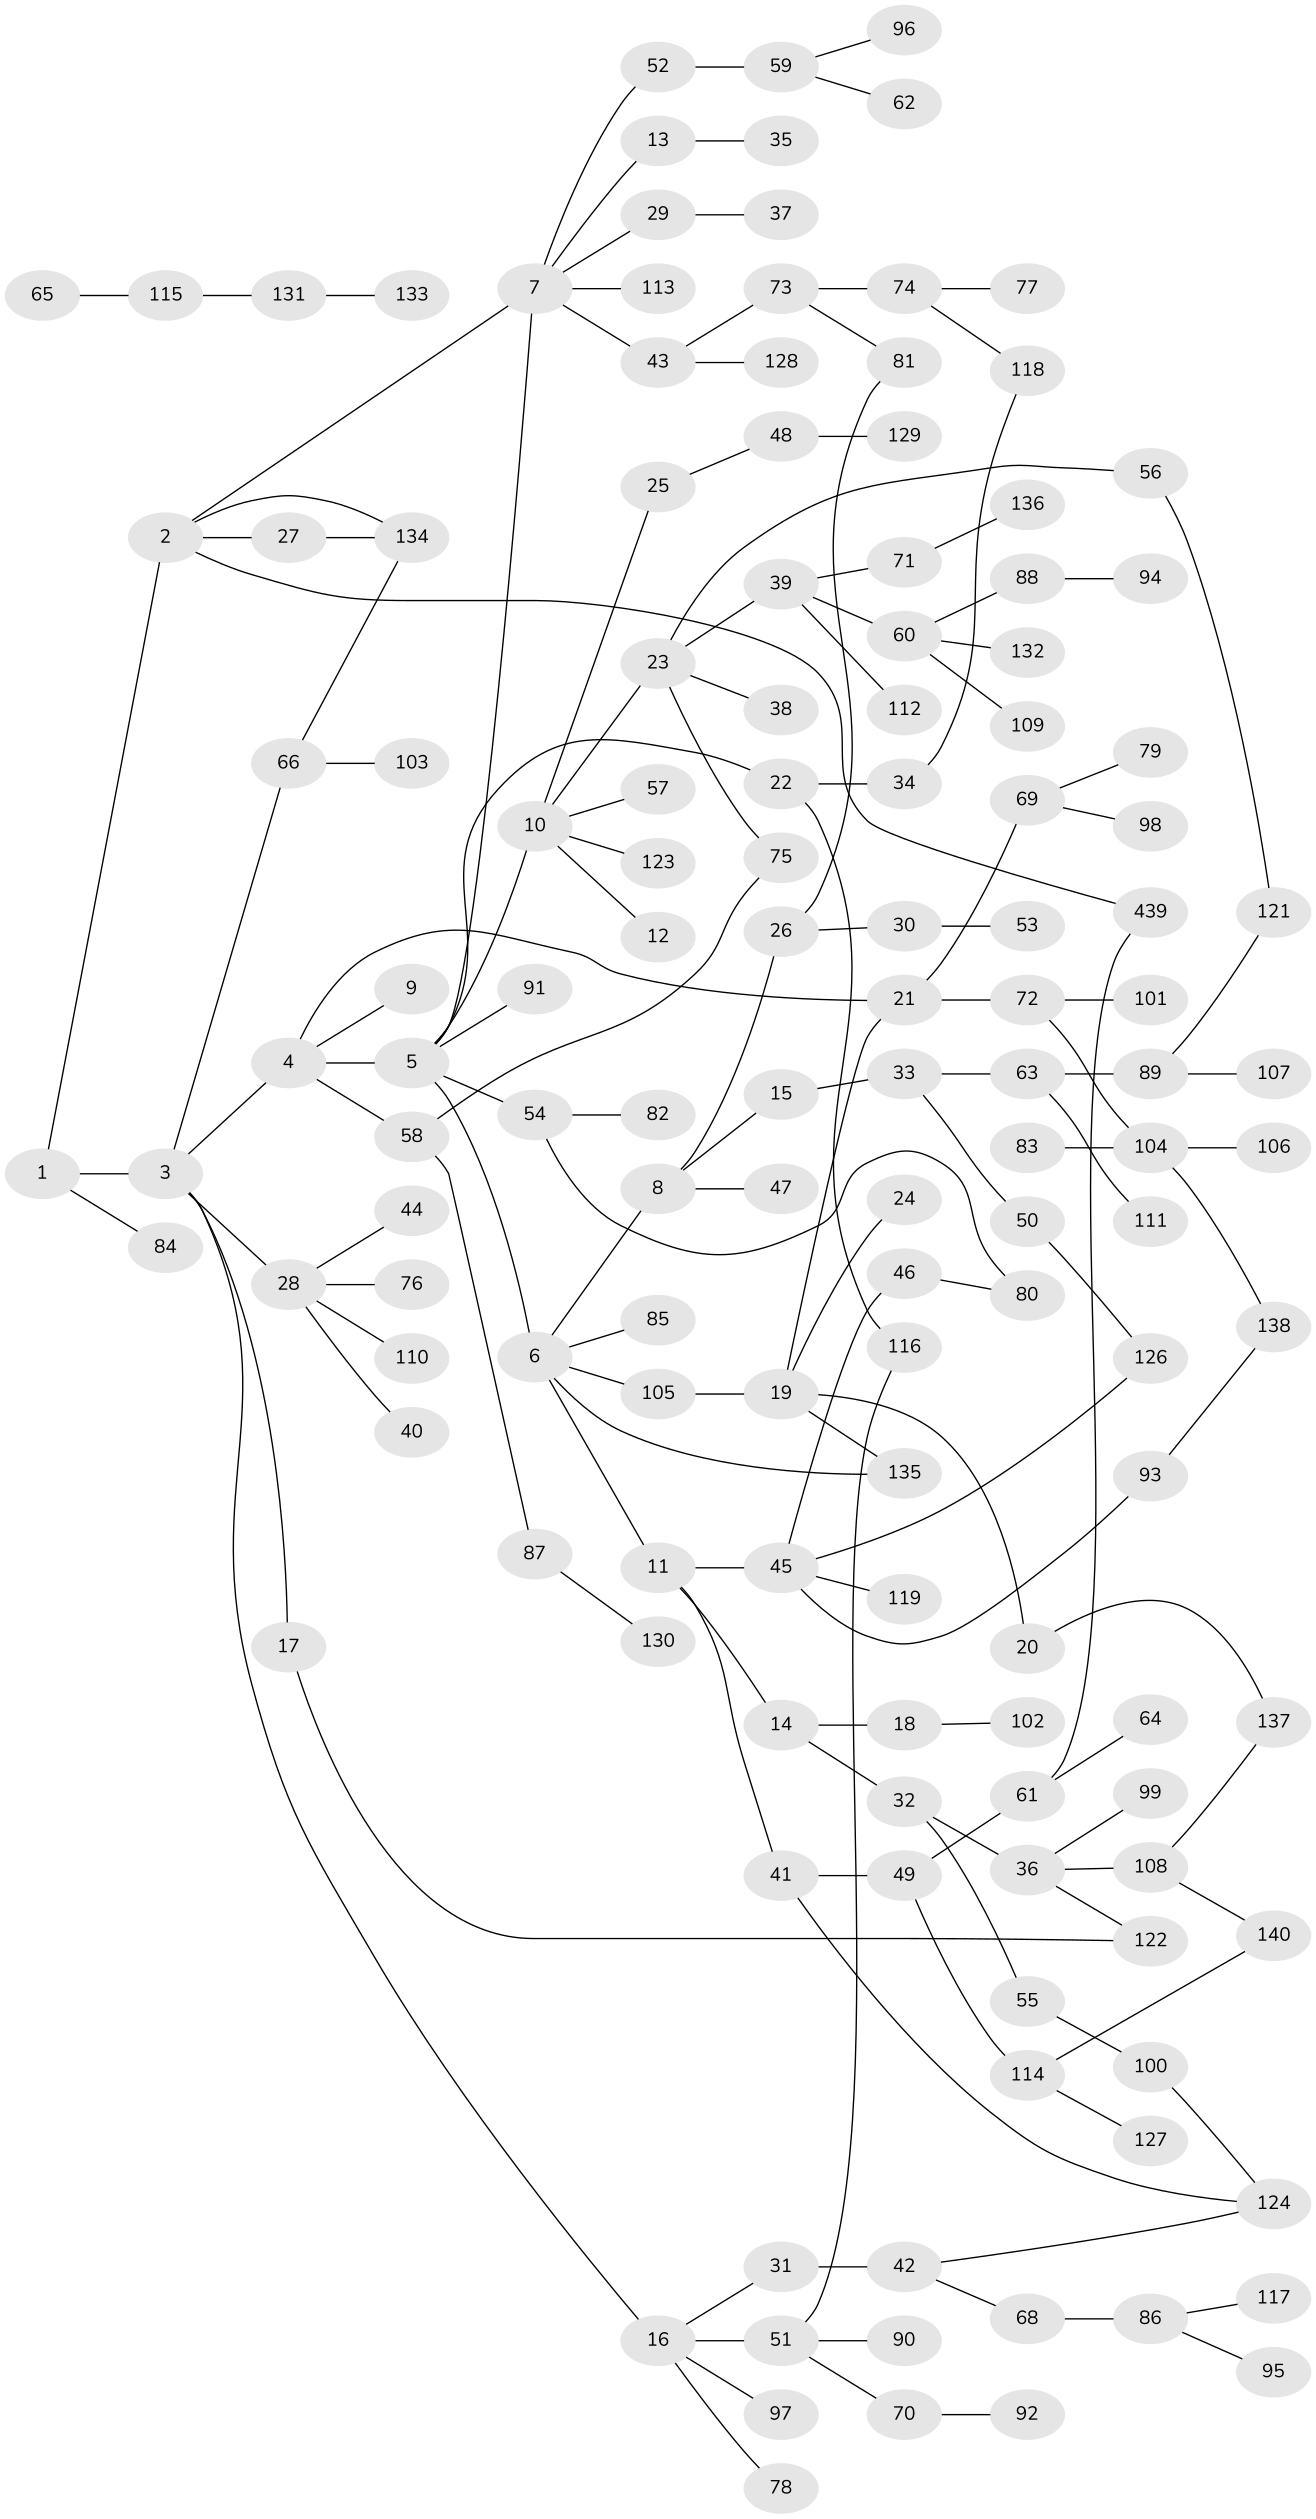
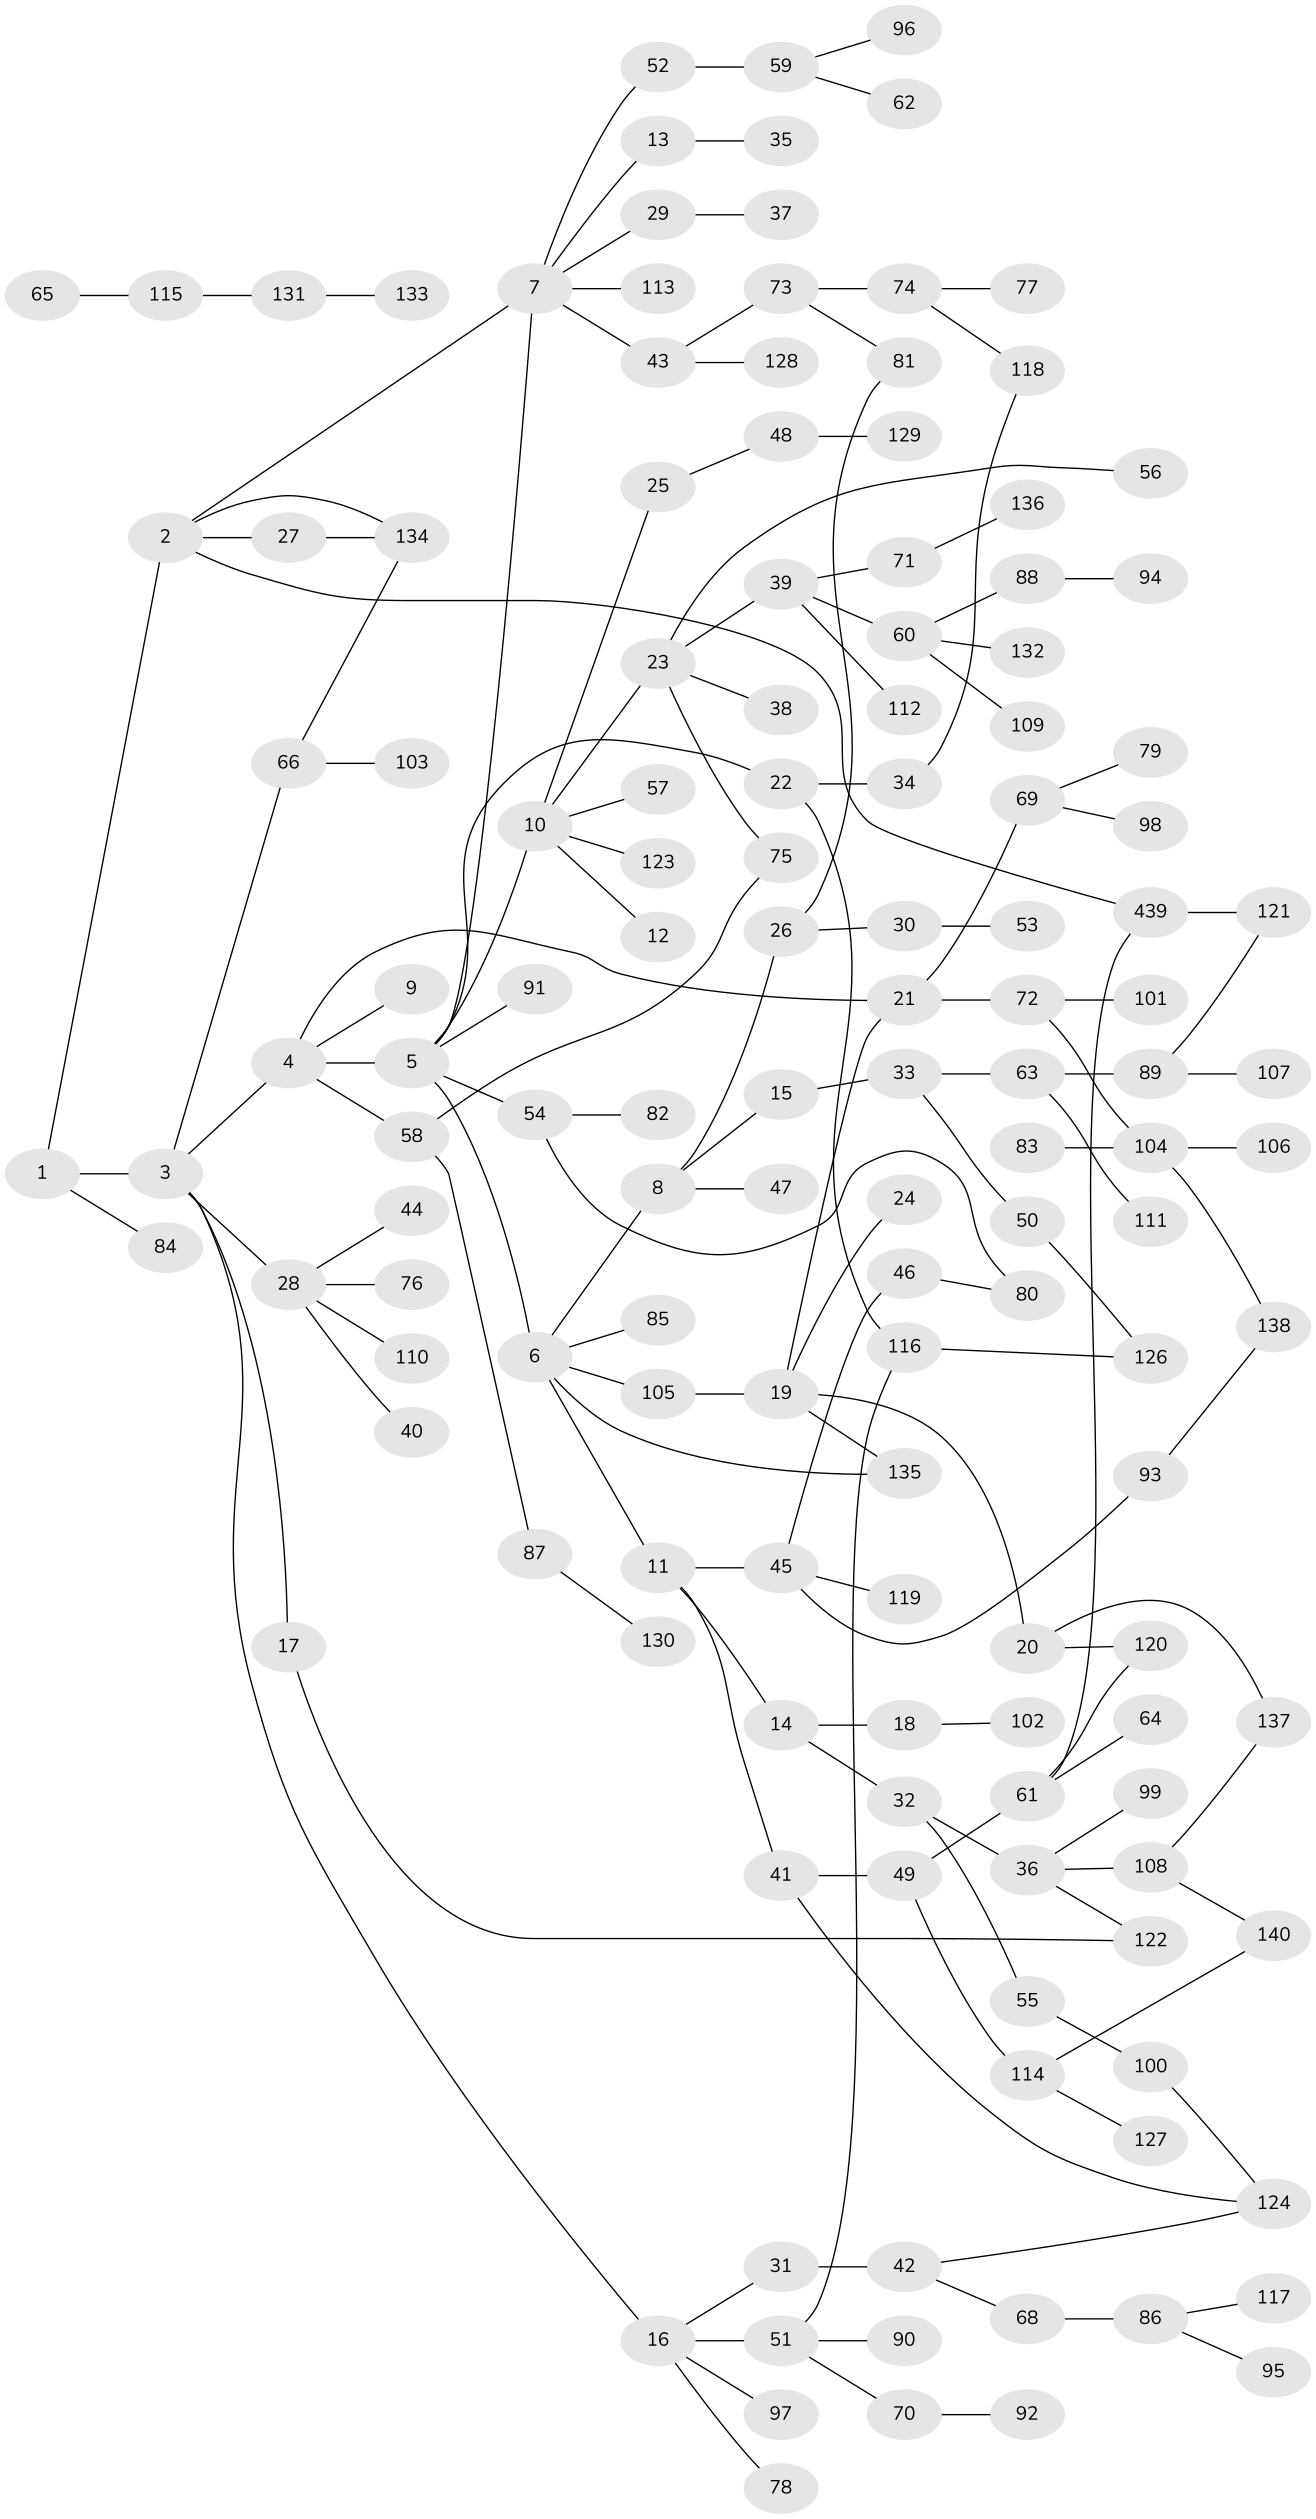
edge "56" -- "121": now "439" -- "121"
edge "126" -- "45": now "126" -- "116"
node "120": added
